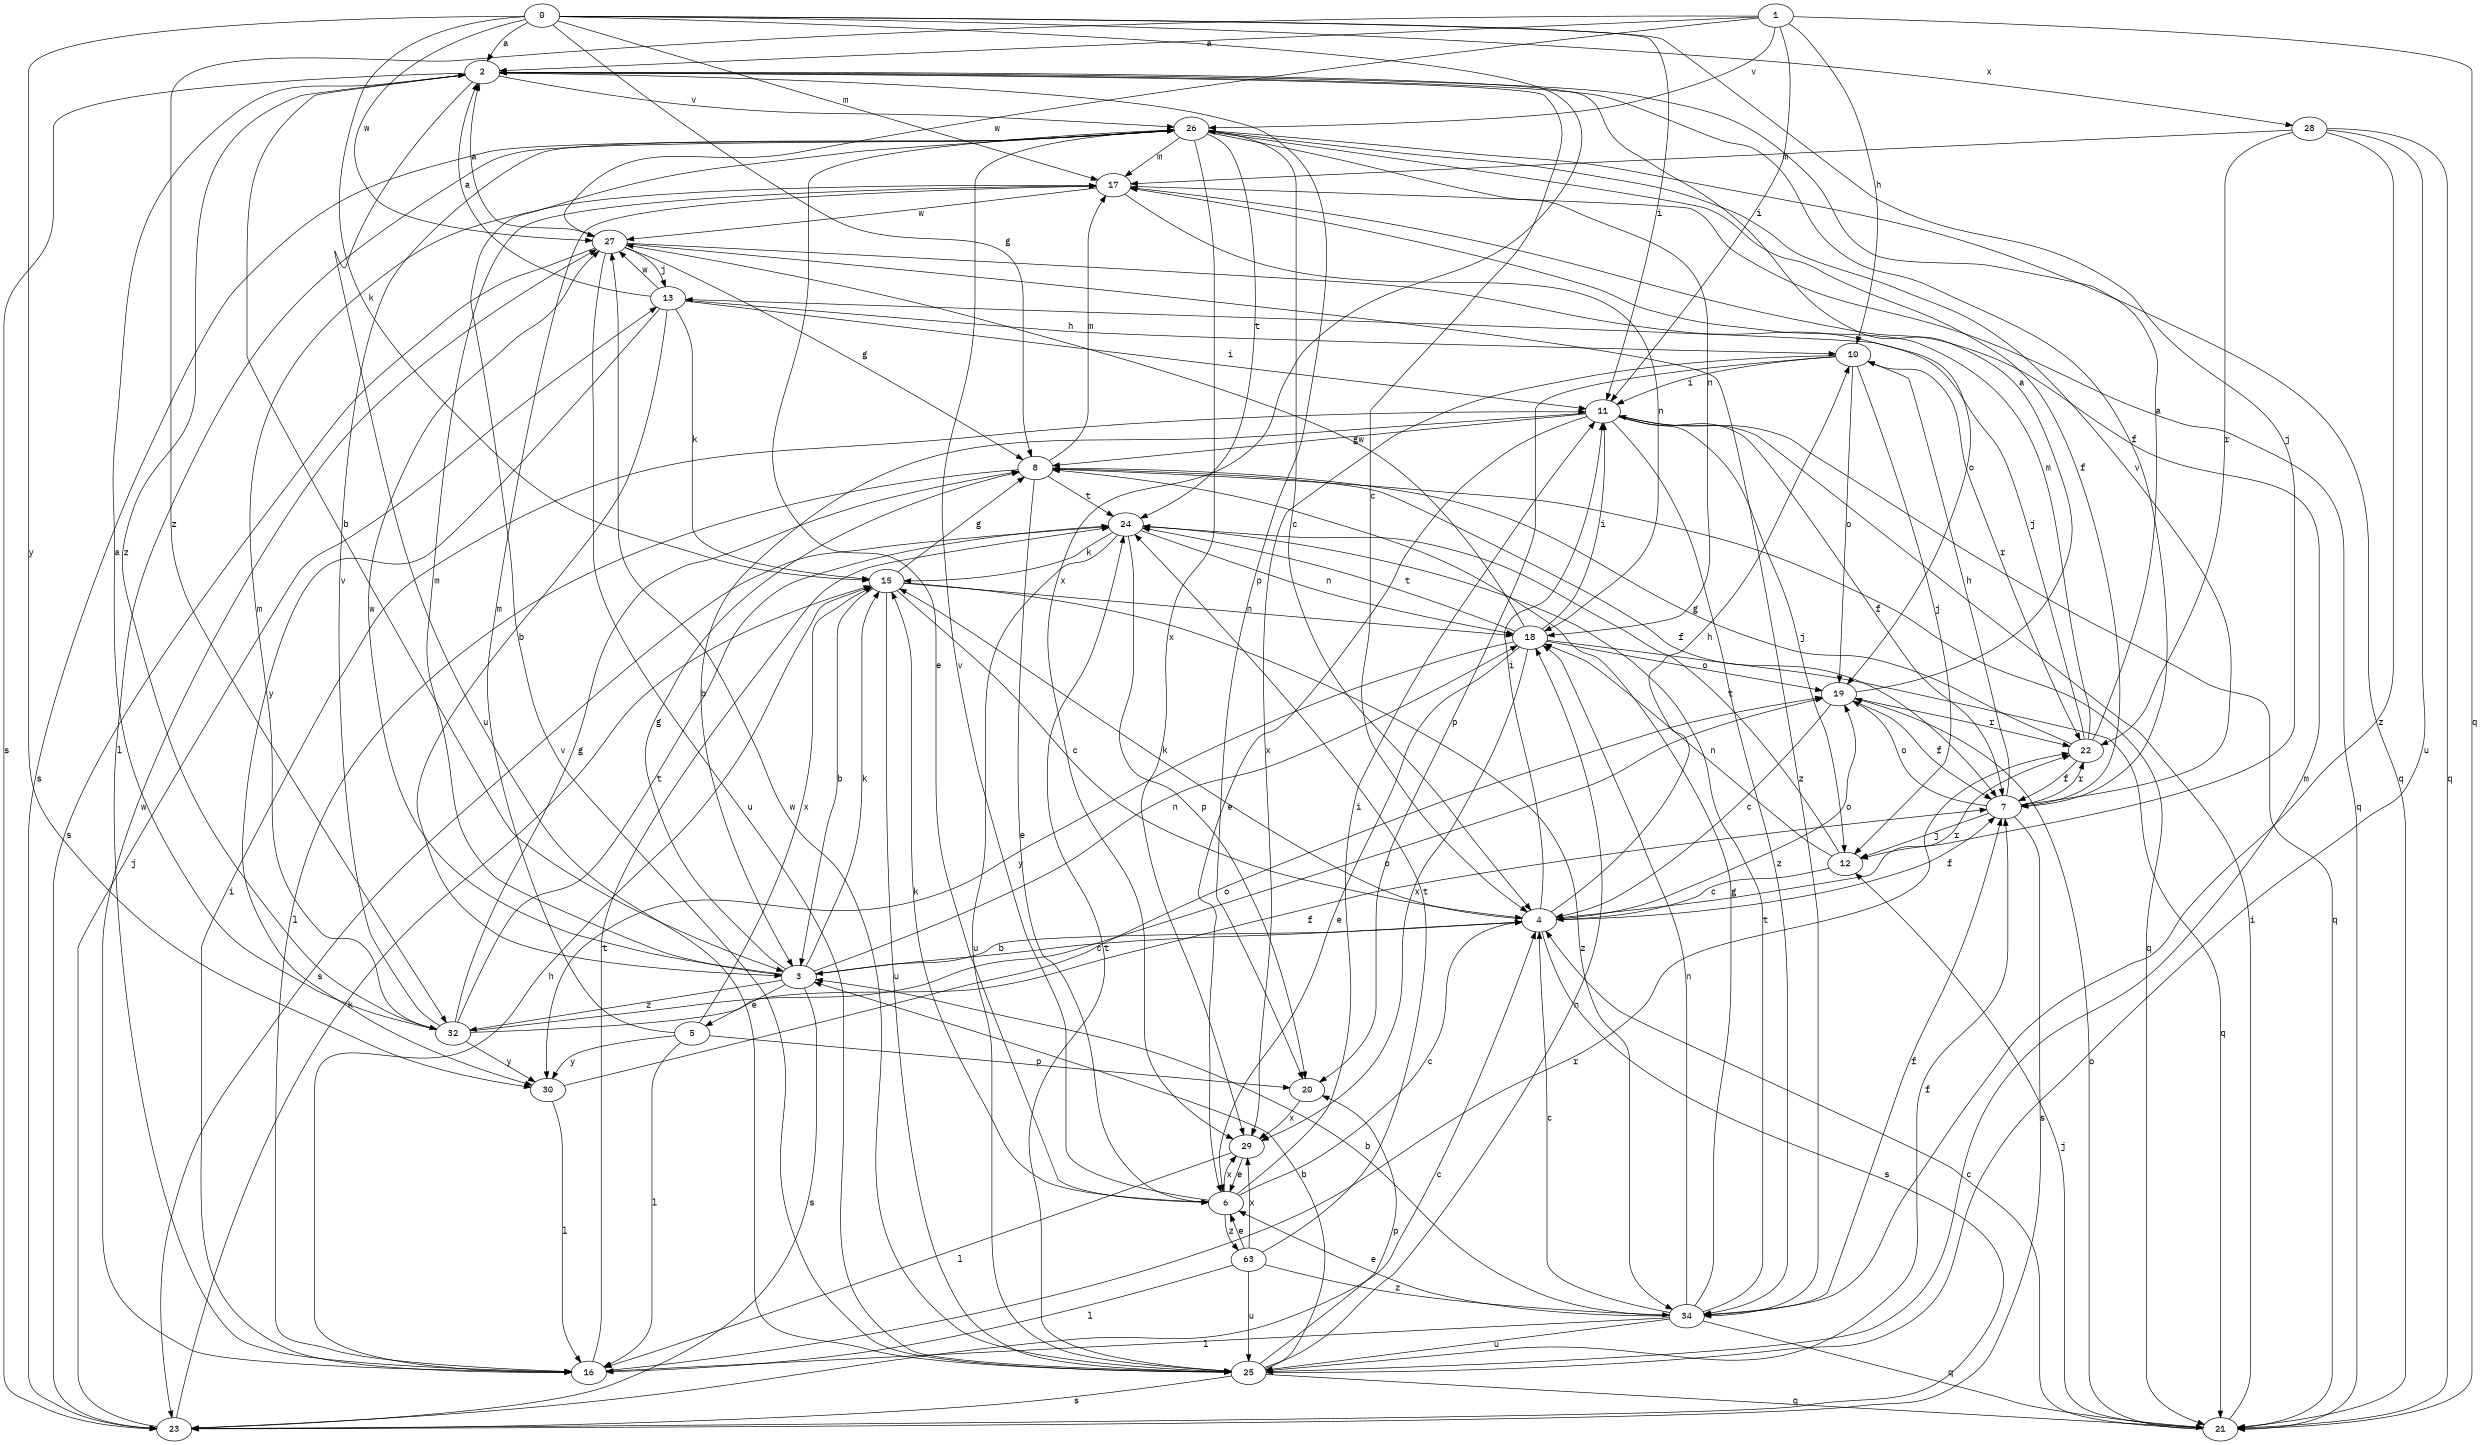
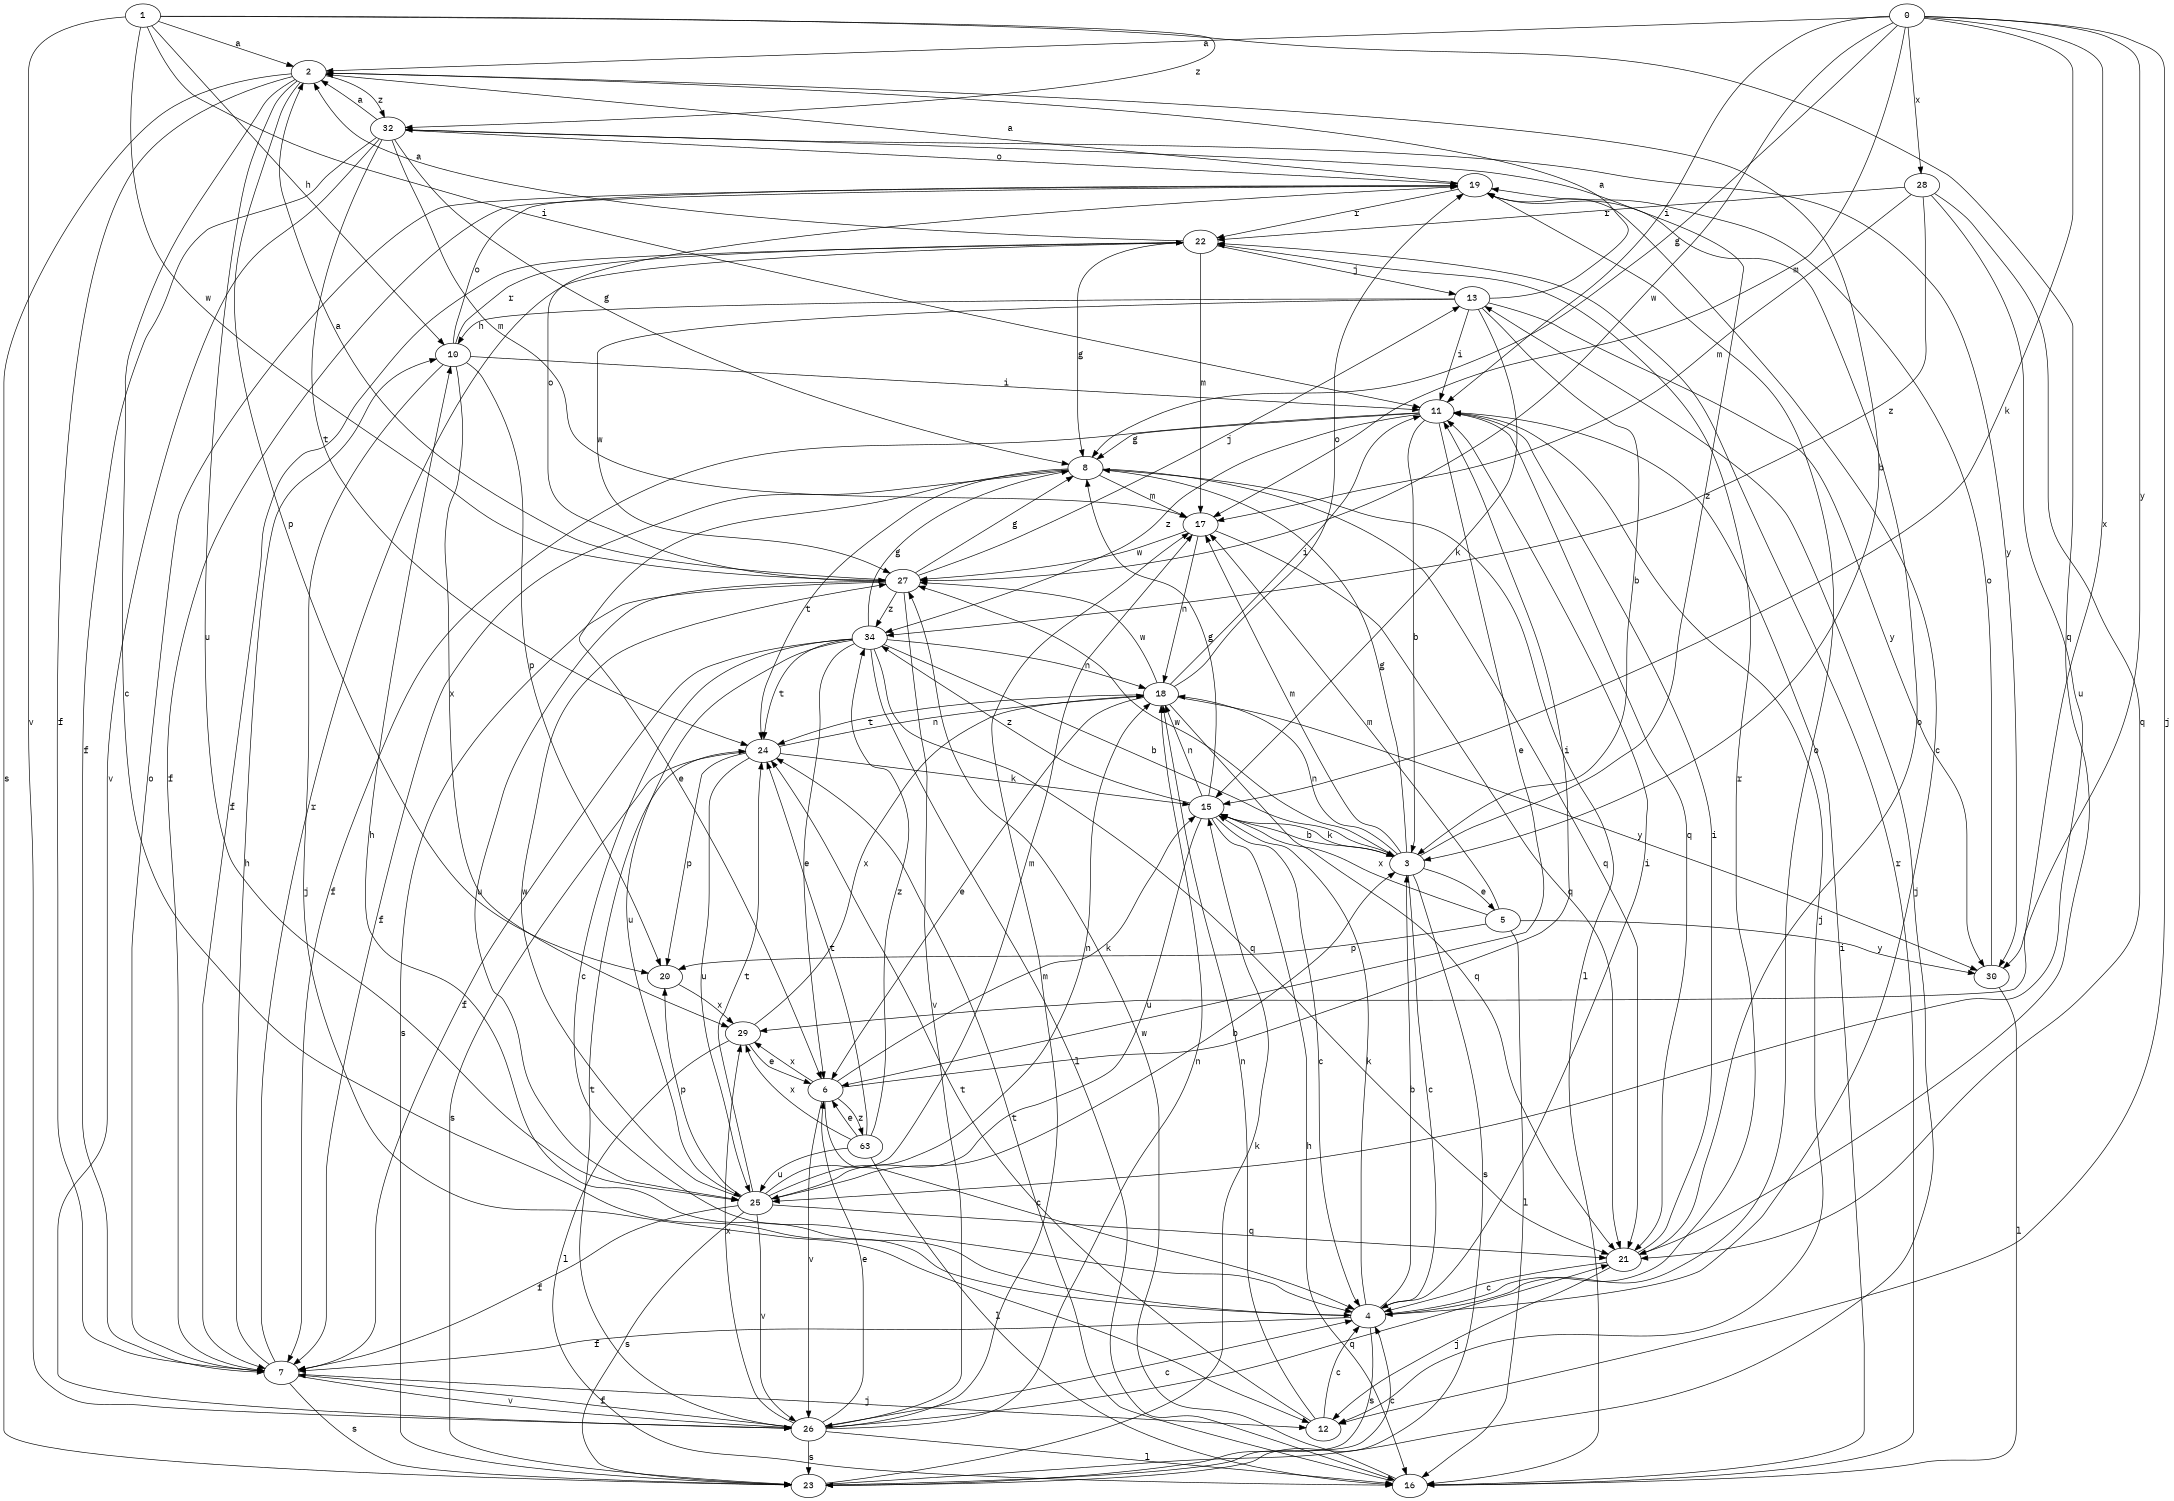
edge "2" -> "26": now "27" -> "26"
edge "18" -> "29": reversed
